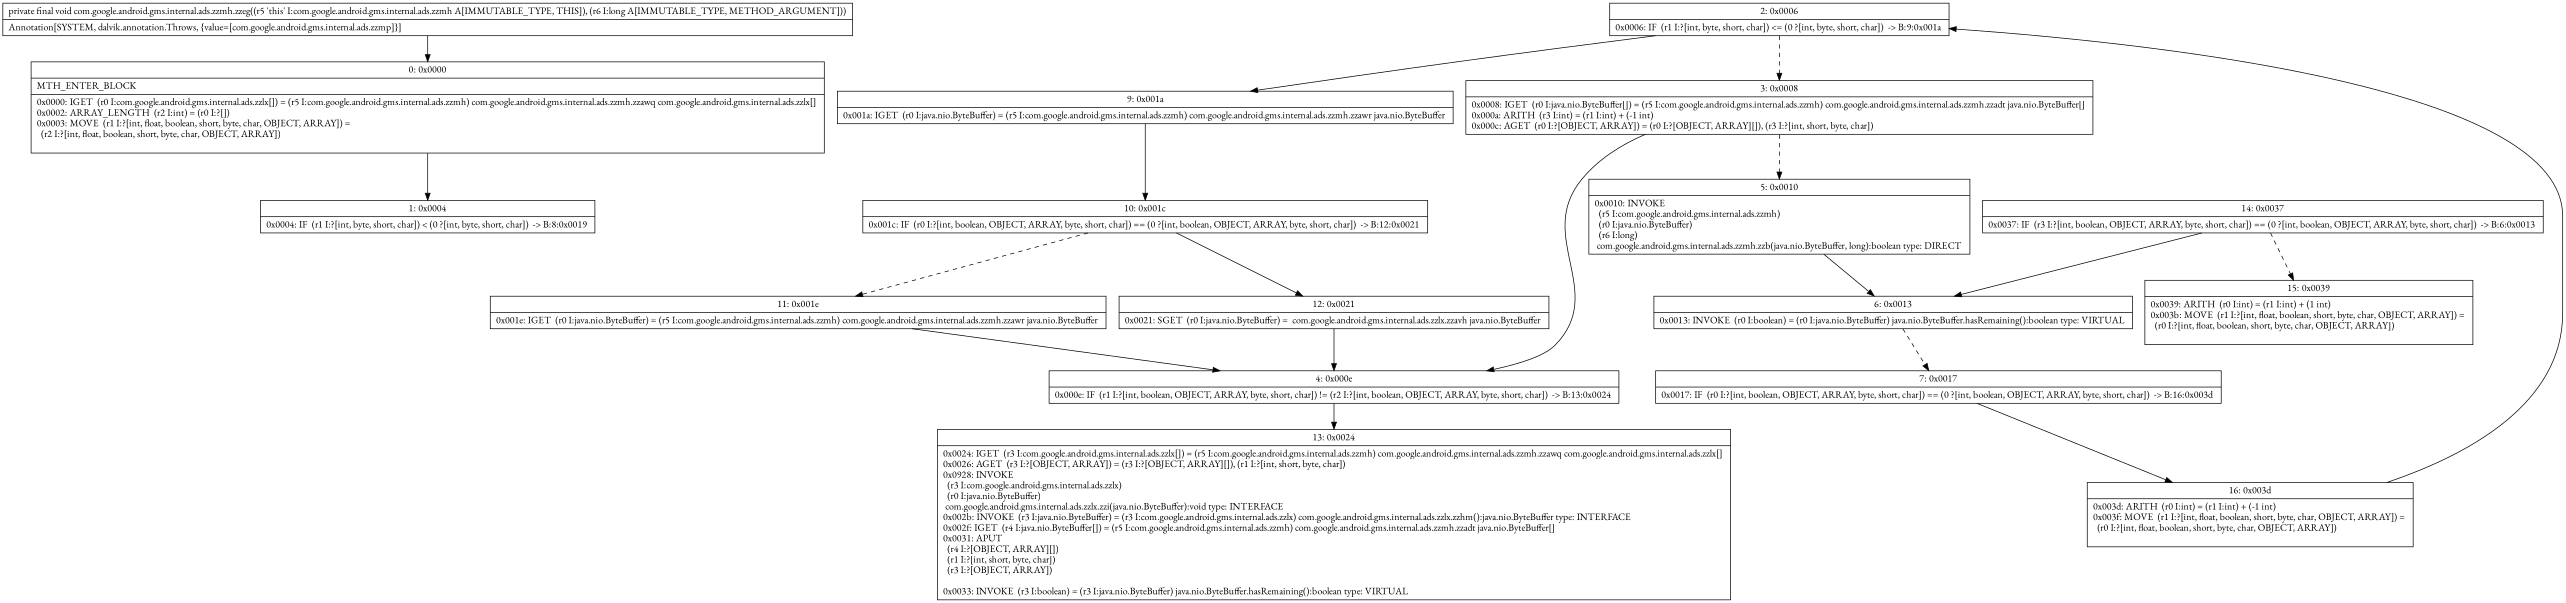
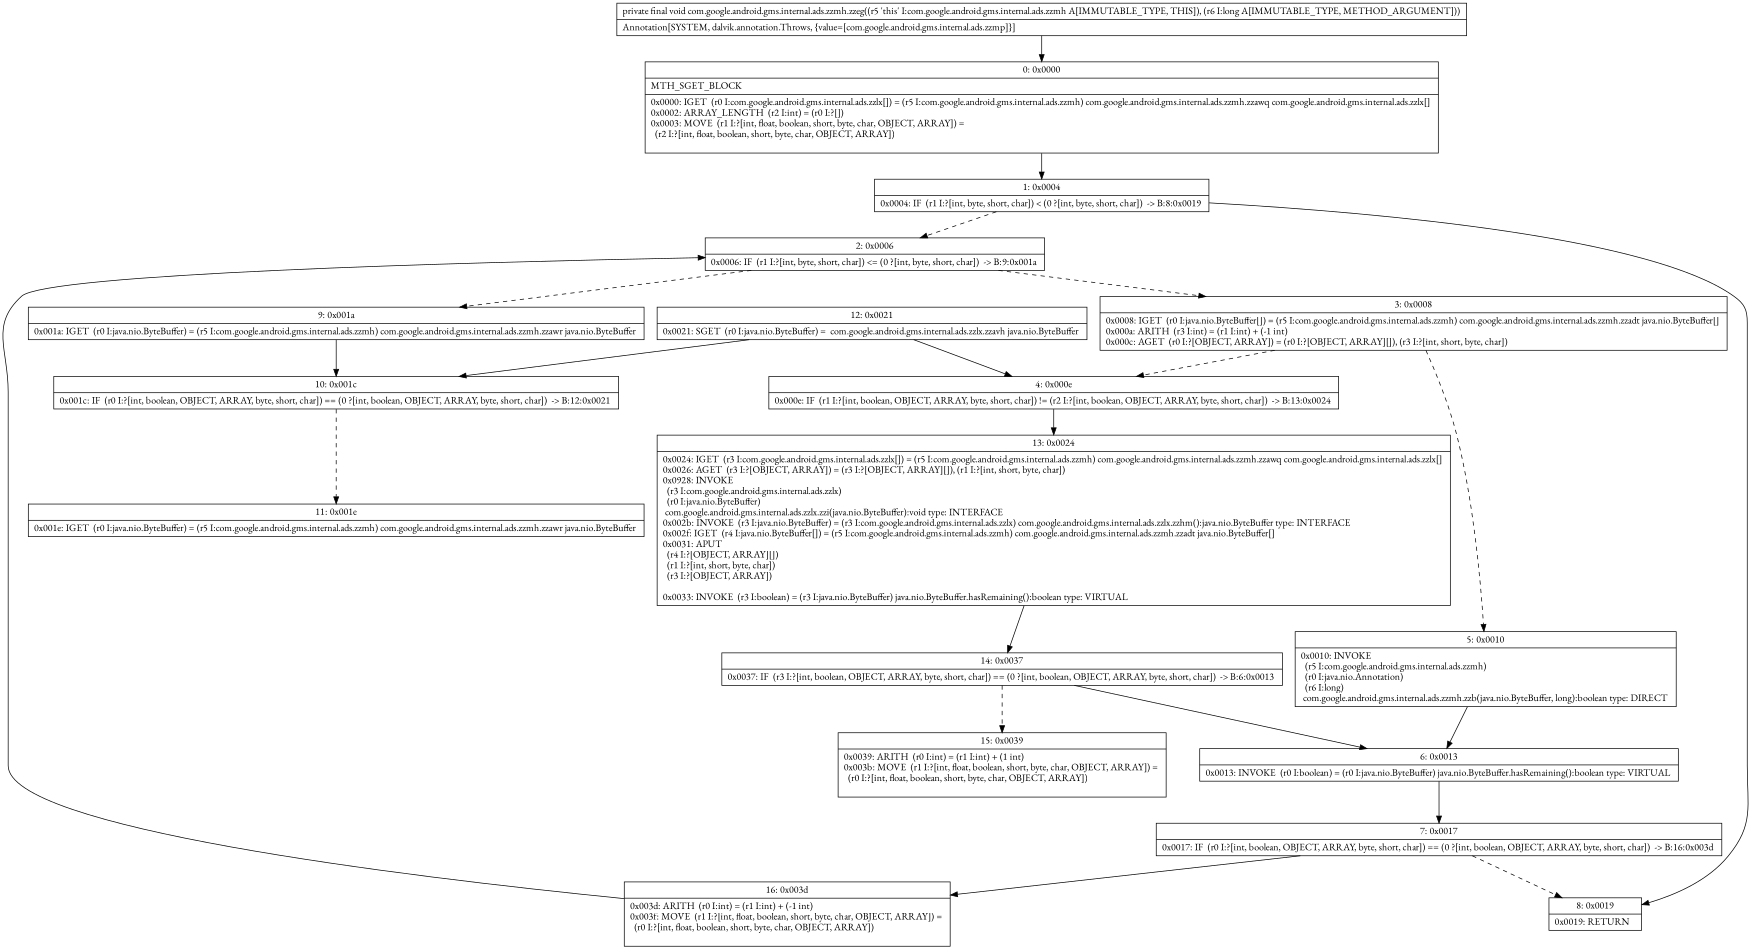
edge "2: 0x0006" -> "9: 0x001a": style solid -> dashed
node "0: 0x0000": text "MTH_ENTER_BLOCK" -> "MTH_SGET_BLOCK"
edge "1: 0x0004" -> "2: 0x0006": added
node "5: 0x0010": text "(r0 I:java.nio.ByteBuffer)" -> "(r0 I:java.nio.Annotation)"
edge "3: 0x0008" -> "4: 0x000e": style solid -> dashed
edge "10: 0x001c" -> "12: 0x0021": reversed
edge "6: 0x0013" -> "7: 0x0017": style dashed -> solid
edge "11: 0x001e" -> "4: 0x000e": removed
edge "13: 0x0024" -> "14: 0x0037": added
node "8: 0x0019": added
